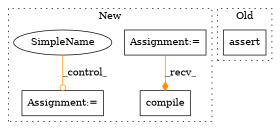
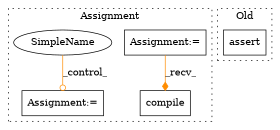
cluster "New": label "New" -> "Assignment"
